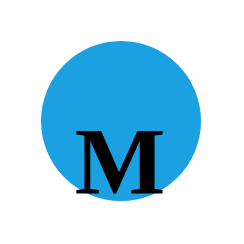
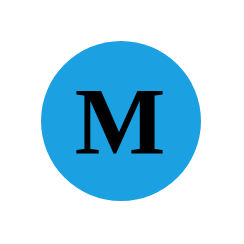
node "M": moved (121, 161) -> (121, 121)
